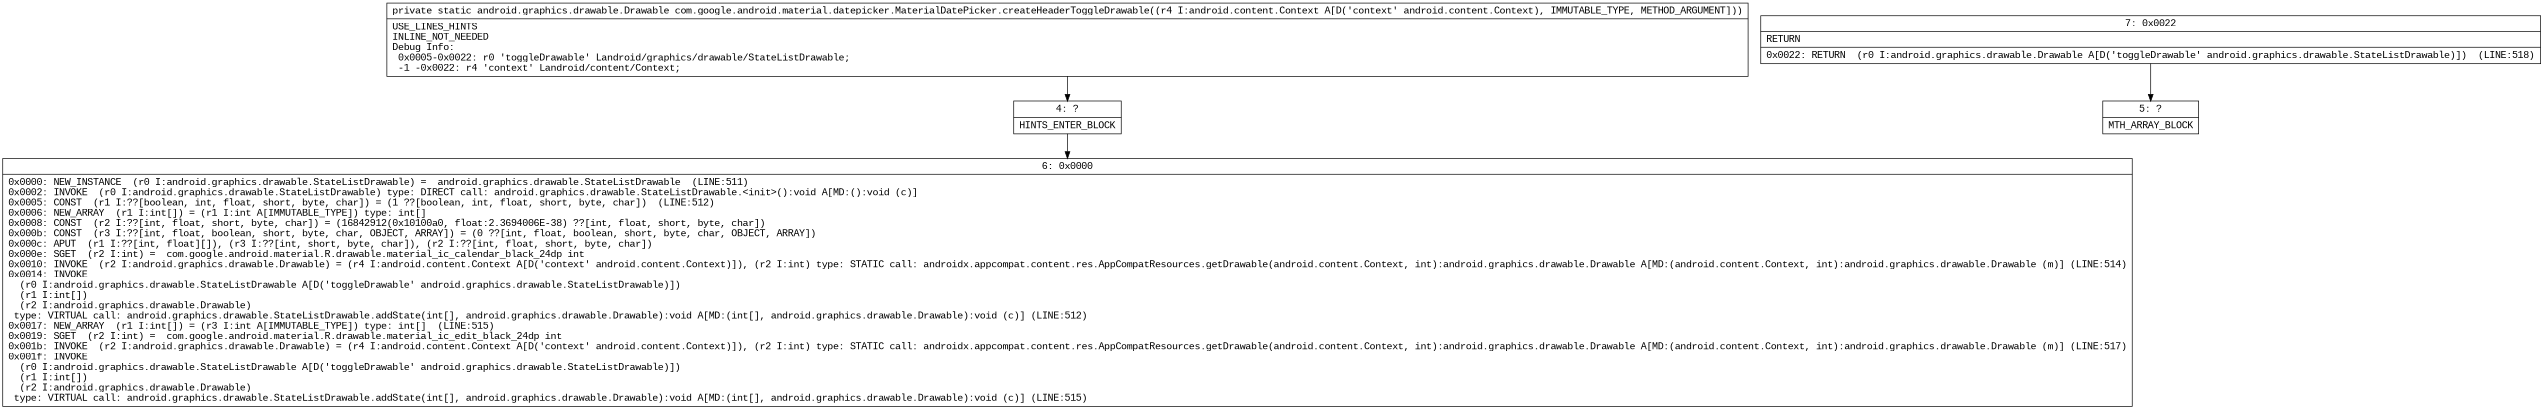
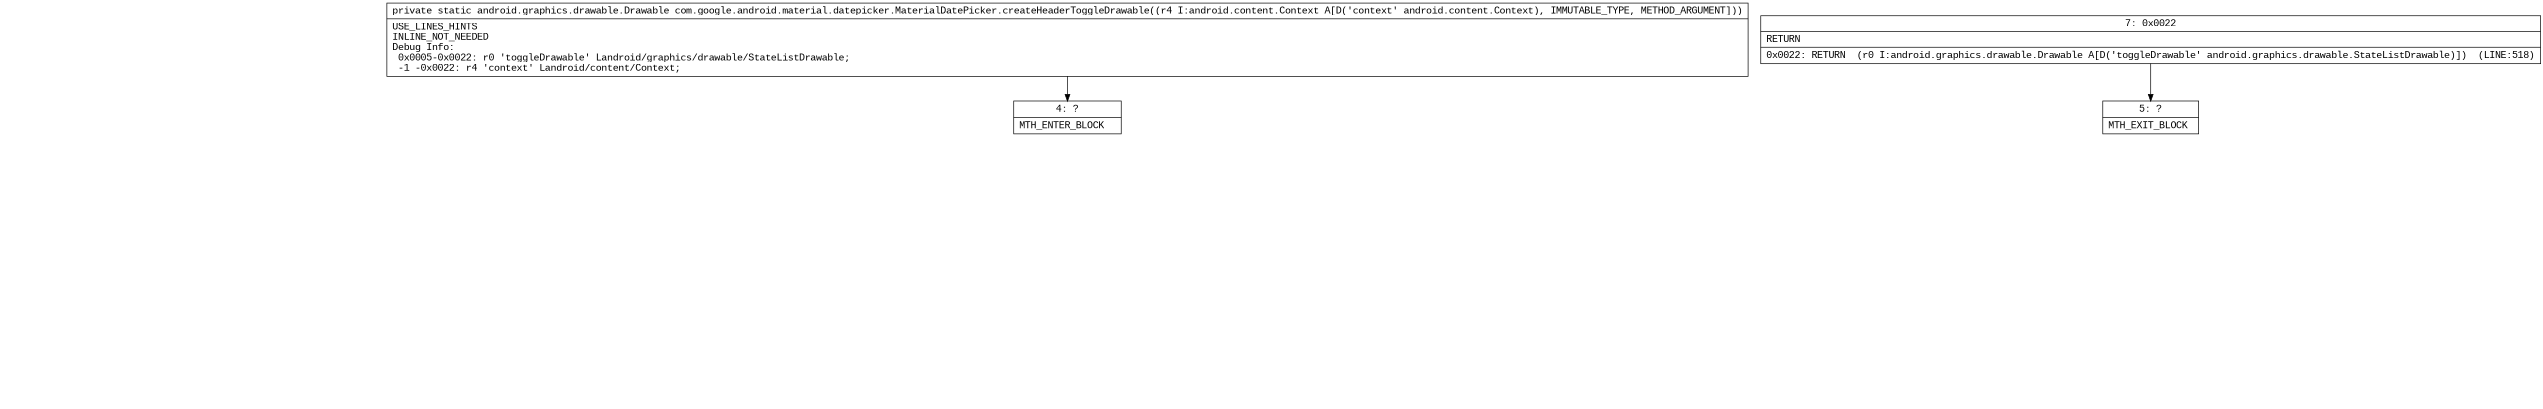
node "4: ?": text "HINTS_ENTER_BLOCK" -> "MTH_ENTER_BLOCK"
node "5: ?": text "MTH_ARRAY_BLOCK" -> "MTH_EXIT_BLOCK"
node "6: 0x0000": removed
